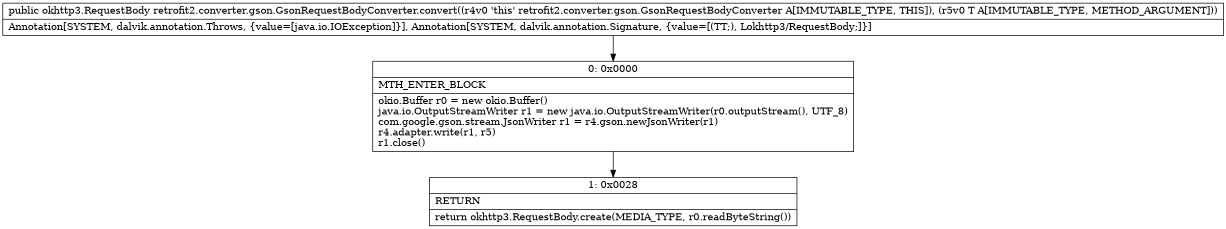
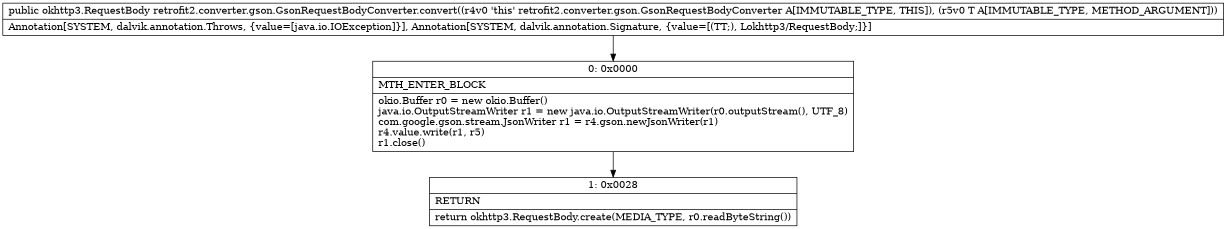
node "0: 0x0000": text "r4.adapter.write(r1, r5)" -> "r4.value.write(r1, r5)"
